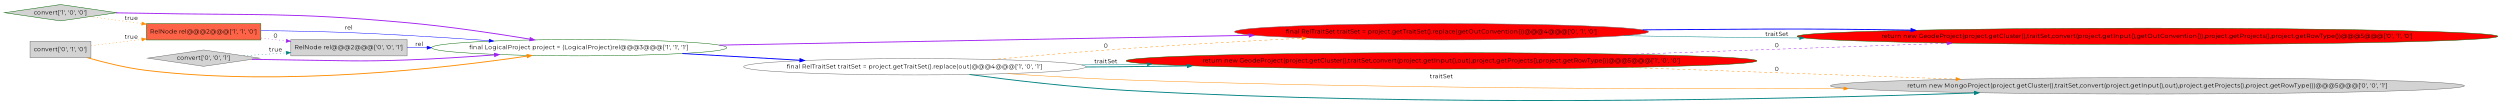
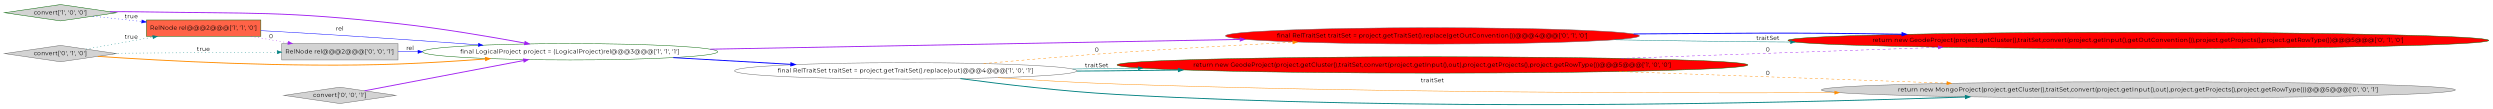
edge "convert['1', '0', '0']" -> "RelNode rel@@@2@@@['1', '1', '0']": color darkorange -> blue
edge "convert['0', '1', '0']" -> "RelNode rel@@@2@@@['1', '1', '0']": color darkorange -> teal
node "convert['0', '1', '0']": shape box -> diamond
edge "convert['0', '0', '1']" -> "RelNode rel@@@2@@@['0', '0', '1']": now "convert['0', '1', '0']" -> "RelNode rel@@@2@@@['0', '0', '1']"
